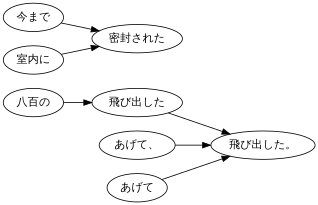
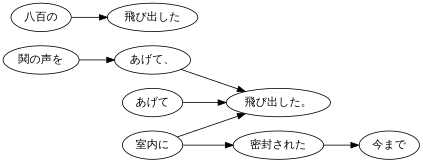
edge "今まで" -> "密封された": reversed
node "鬨の声を": added
edge "飛び出した" -> "飛び出した。": now "室内に" -> "飛び出した。"
